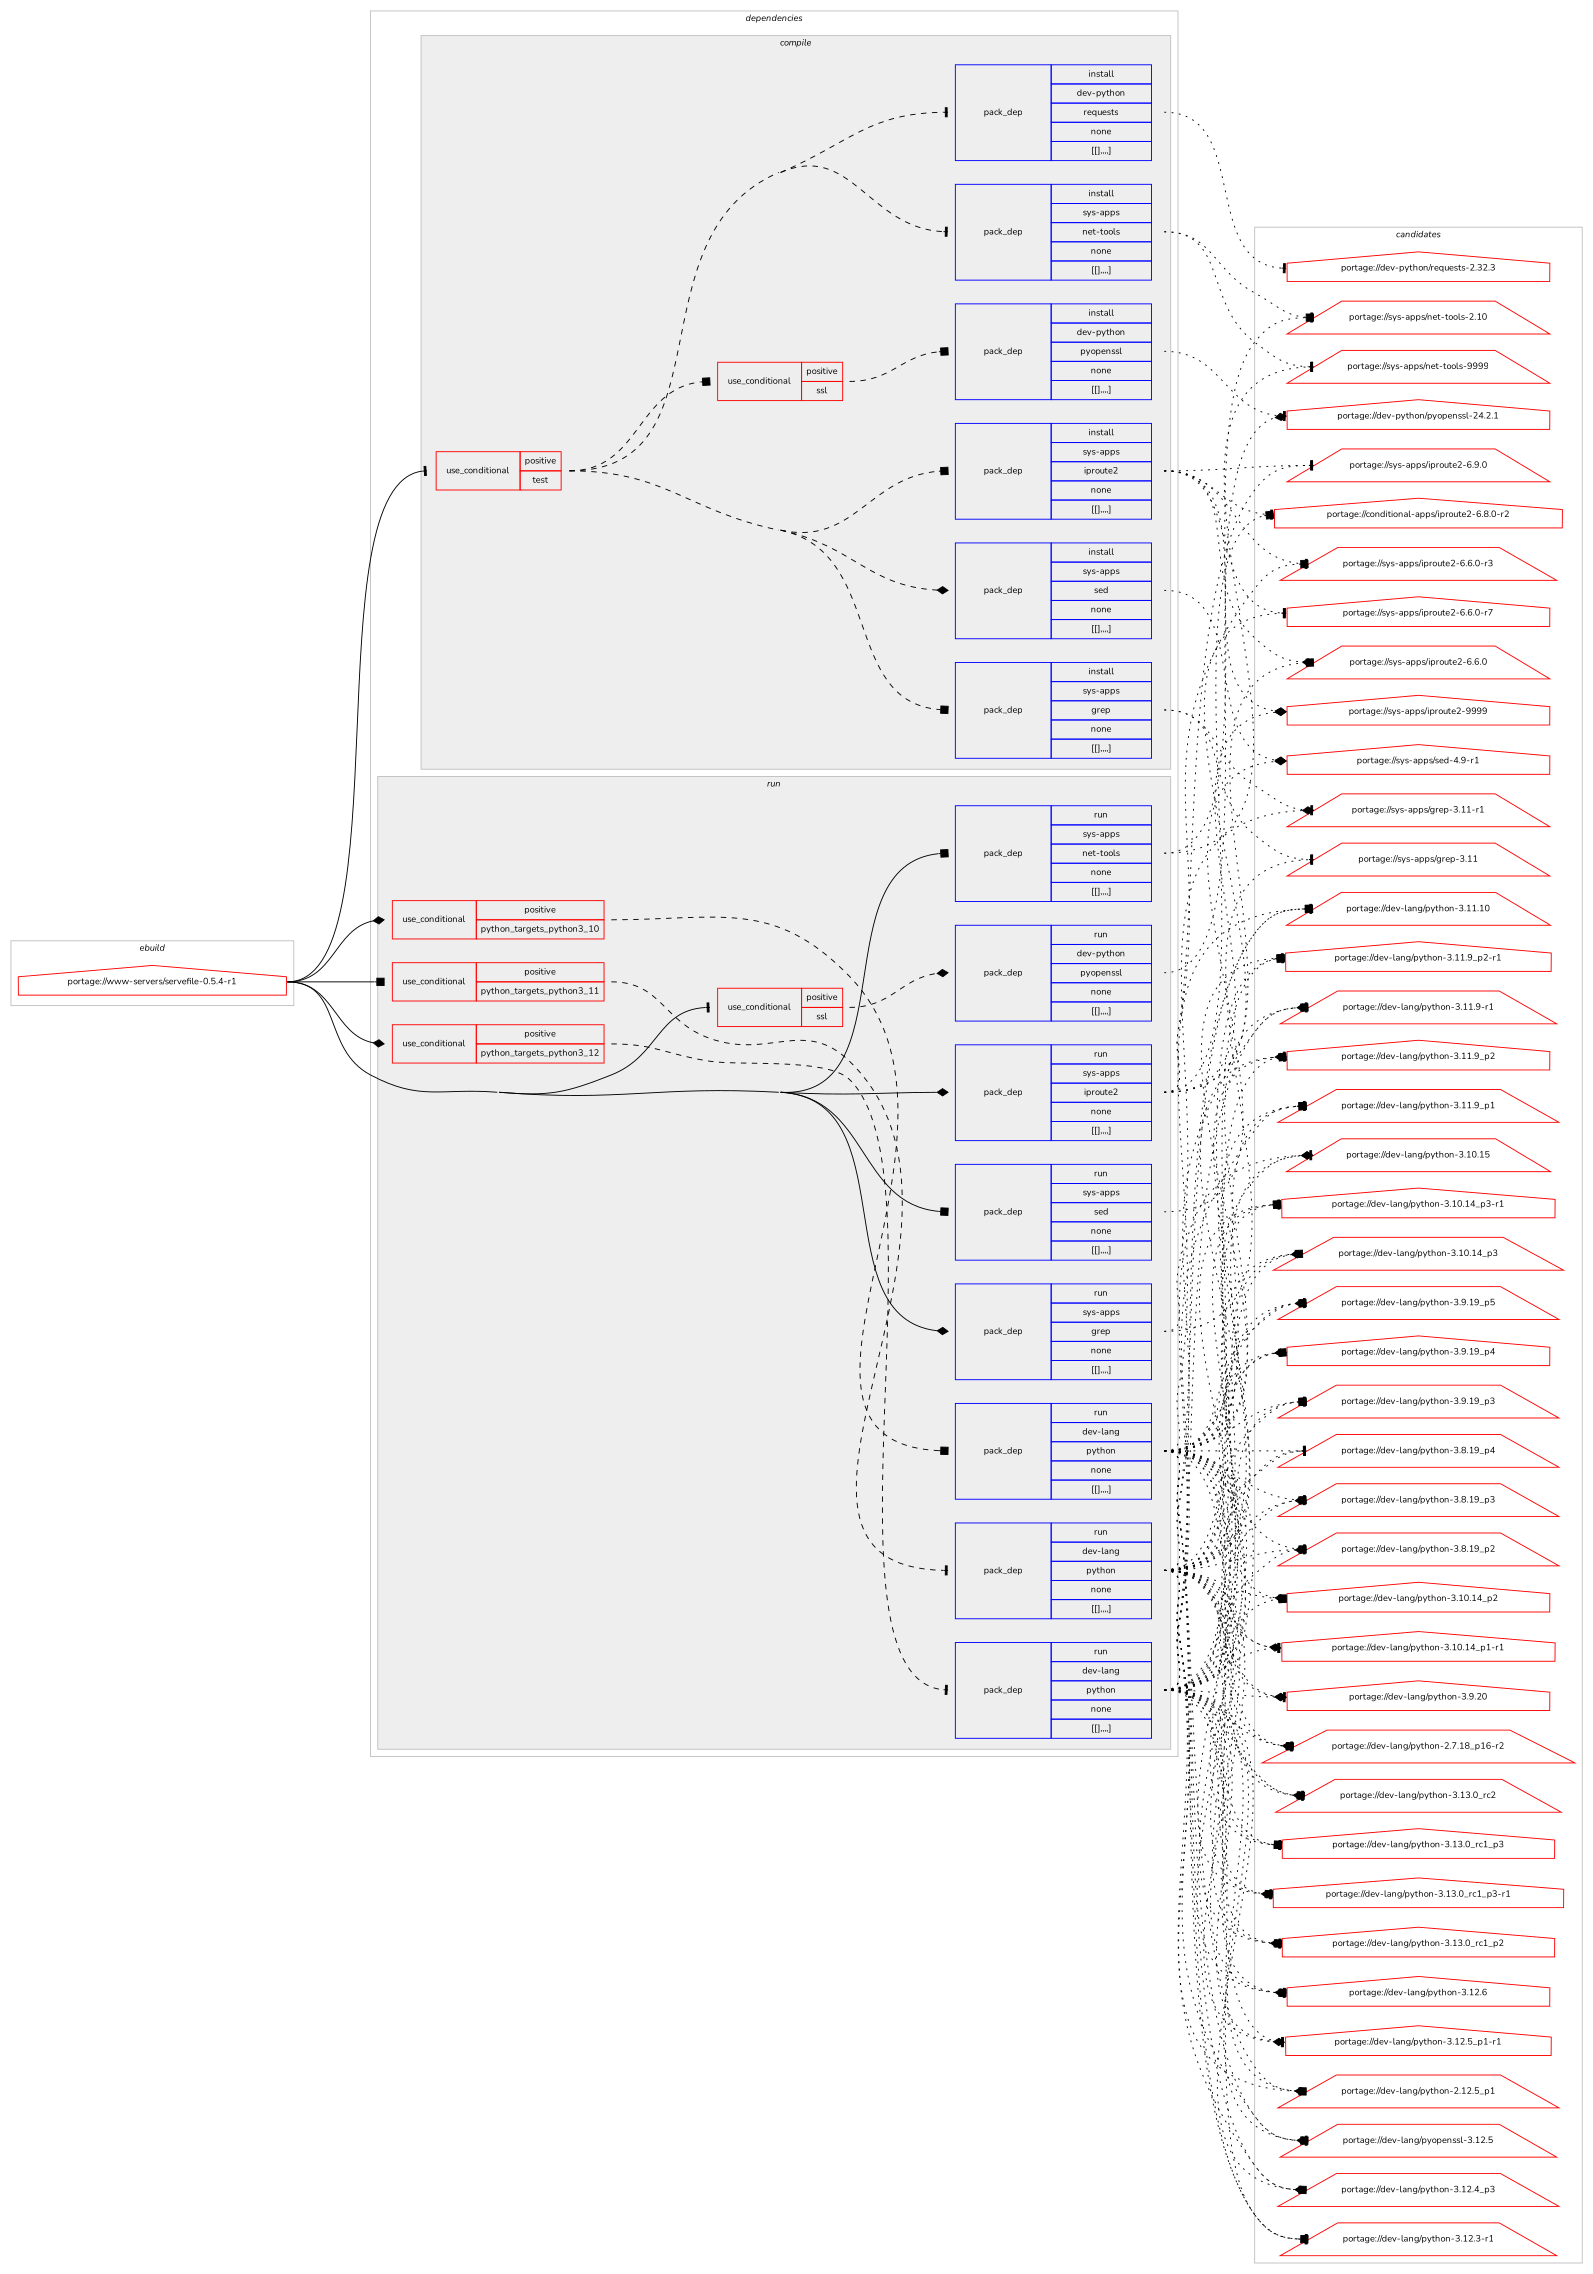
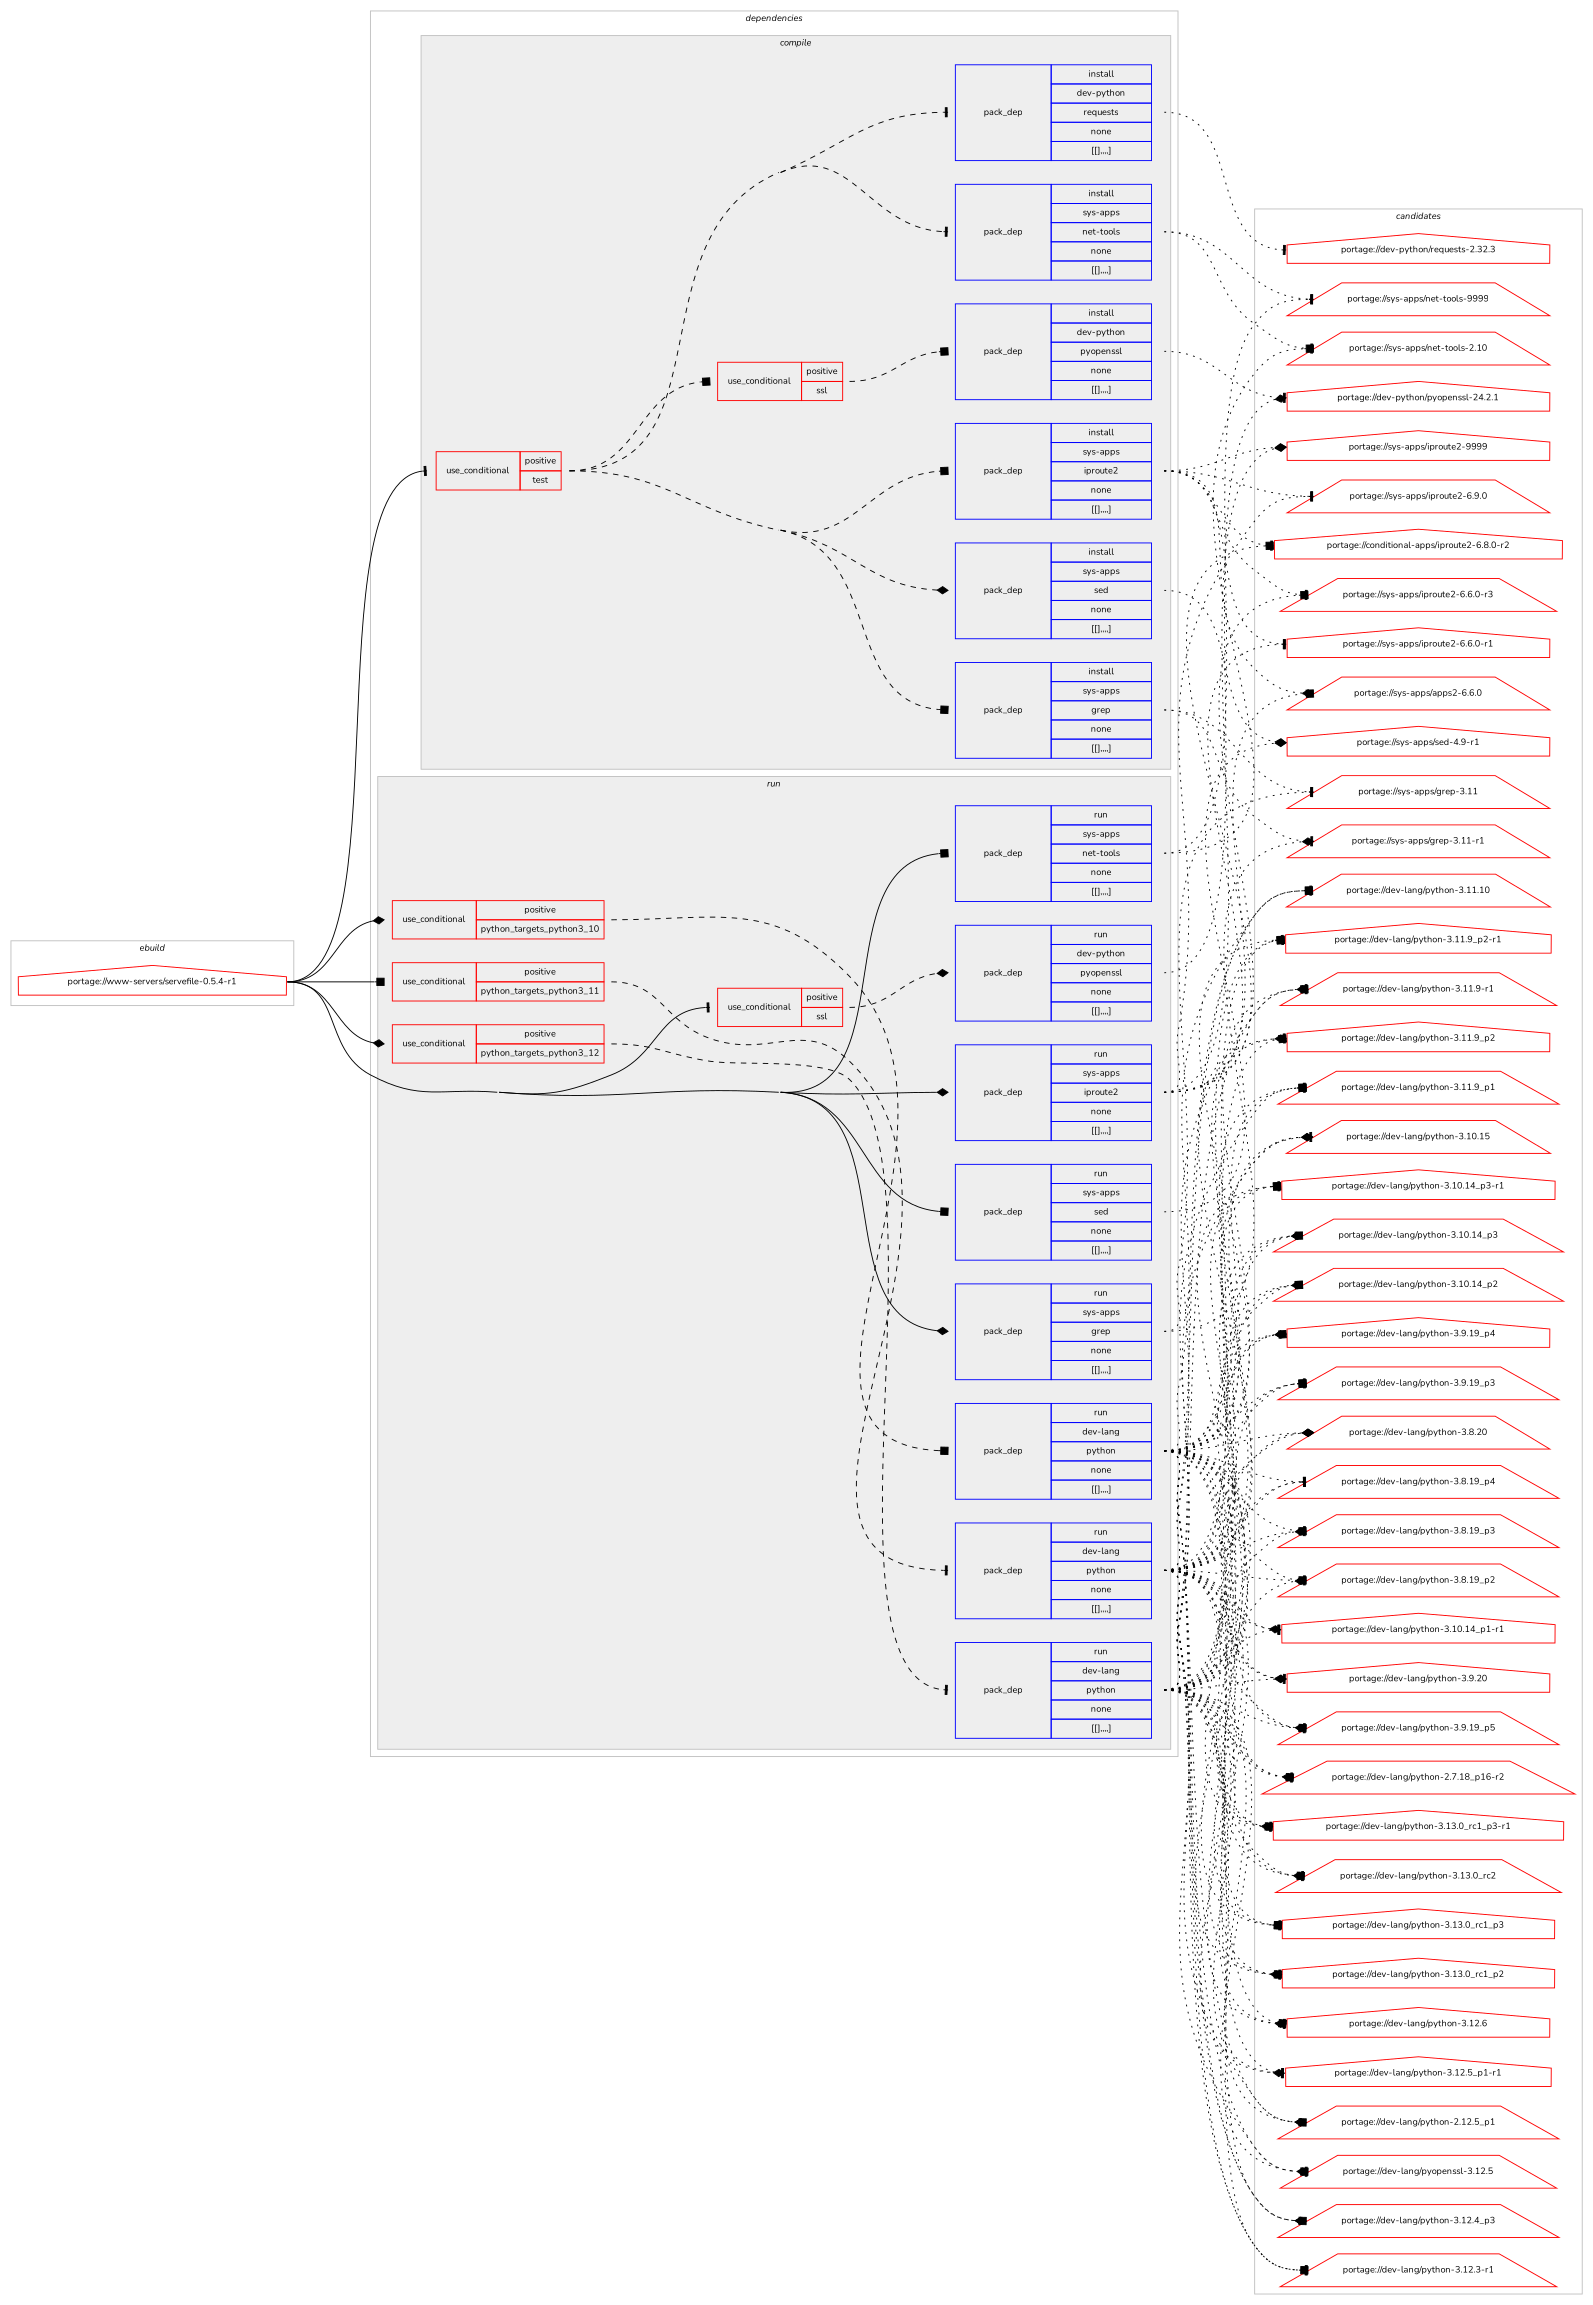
node "portage://sys-apps/iproute2-6.6.0-r7": label "portage://sys-apps/iproute2-6.6.0-r7" -> "portage://sys-apps/iproute2-6.6.0-r1"
node "portage://sys-apps/iproute2-6.6.0": label "portage://sys-apps/iproute2-6.6.0" -> "portage://sys-apps/apps2-6.6.0"
node "portage://dev-lang/python-3.8.20": added
node "portage://dev-lang/python-3.10.14_p2": shape house -> trapezium
